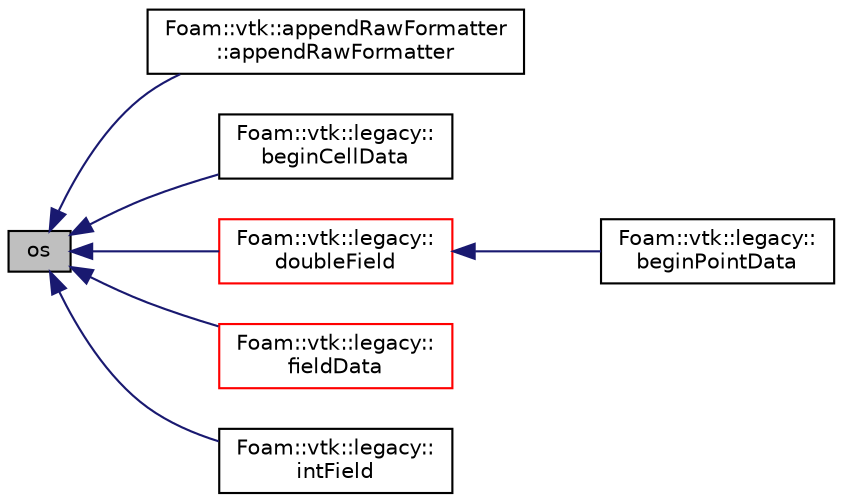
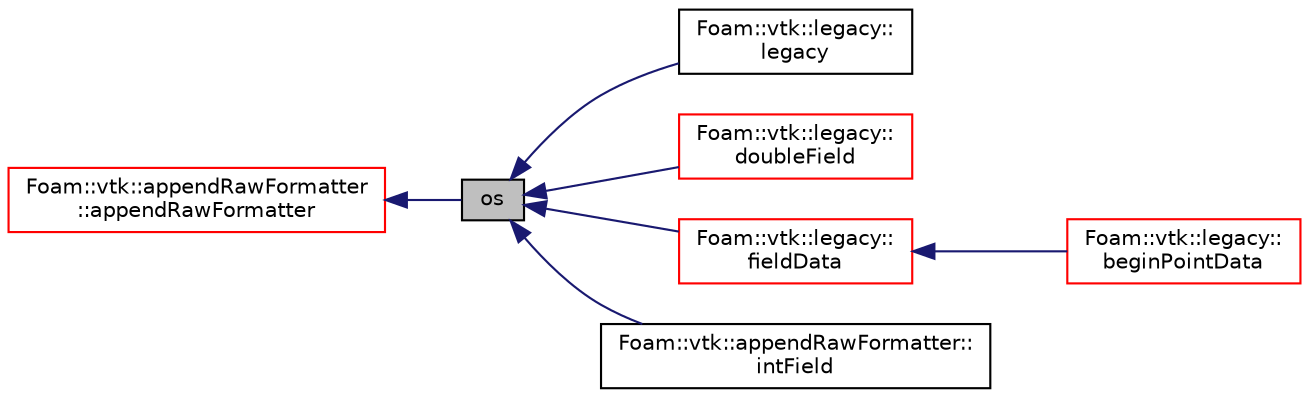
node "Foam::vtk::appendRawFormatter ::appendRawFormatter": color black -> red
edge "Foam::vtk::appendRawFormatter ::appendRawFormatter" -> "os": reversed
node "Foam::vtk::legacy:: beginCellData": label "Foam::vtk::legacy:: beginCellData" -> "Foam::vtk::legacy:: legacy"
edge "Foam::vtk::legacy:: beginPointData" -> "Foam::vtk::legacy:: doubleField": now "Foam::vtk::legacy:: beginPointData" -> "Foam::vtk::legacy:: fieldData"
node "Foam::vtk::legacy:: beginPointData": color black -> red
node "Foam::vtk::legacy:: intField": label "Foam::vtk::legacy:: intField" -> "Foam::vtk::appendRawFormatter:: intField"
